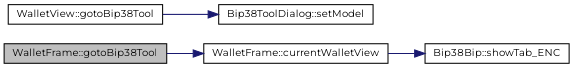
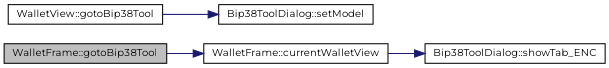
node "Bip38Bip::showTab_ENC": label "Bip38Bip::showTab_ENC" -> "Bip38ToolDialog::showTab_ENC"
